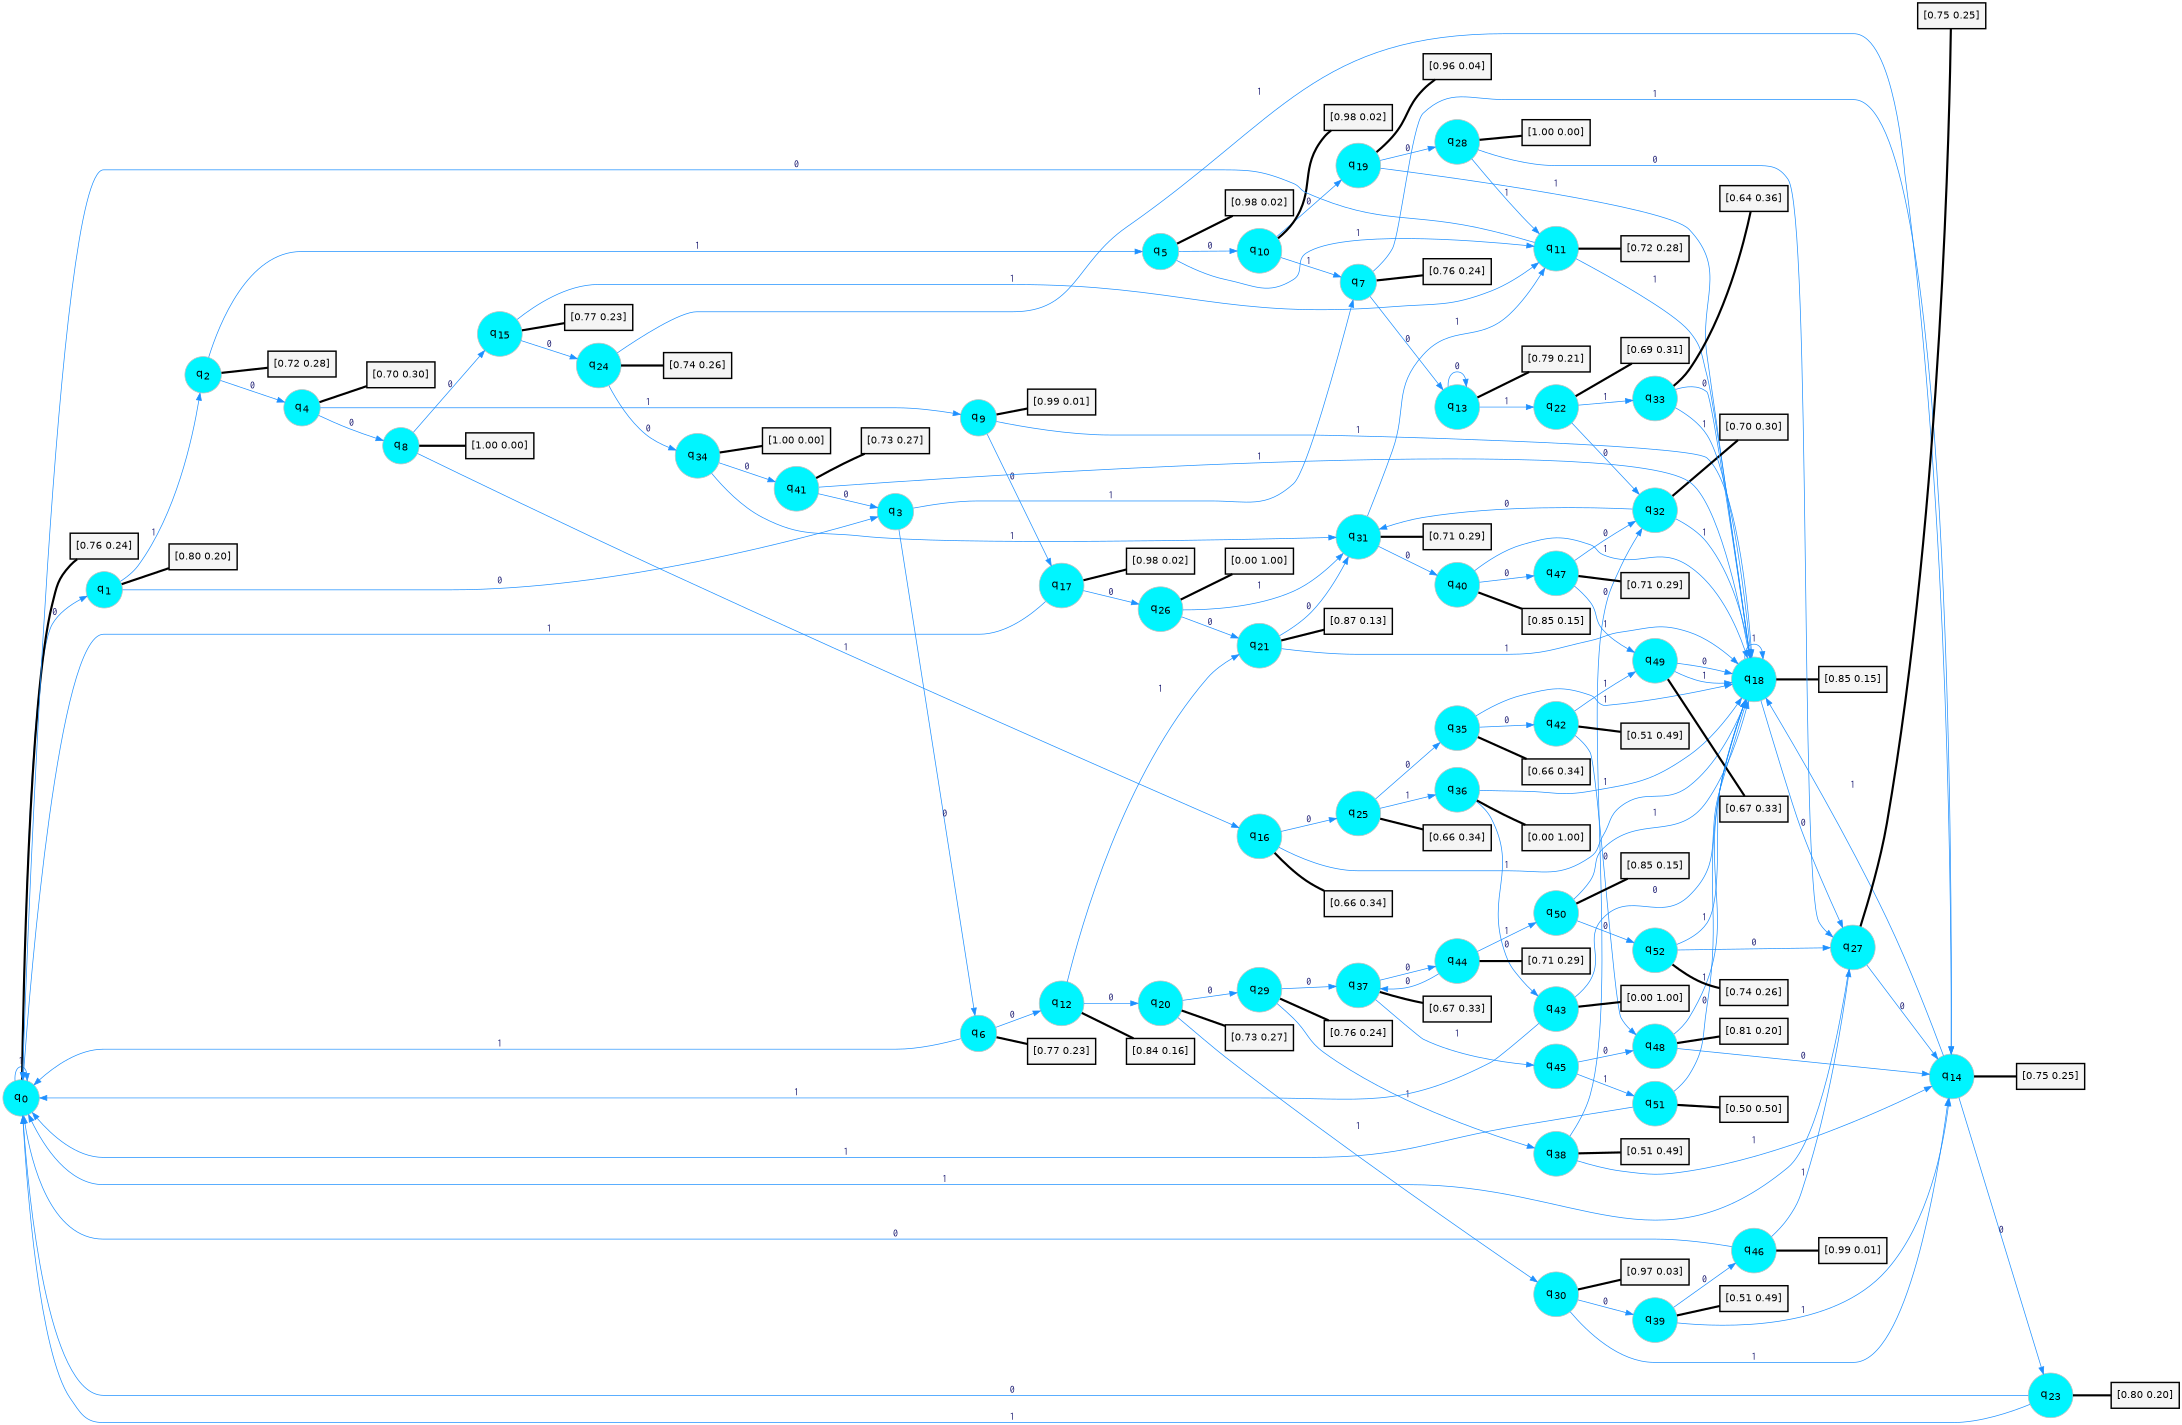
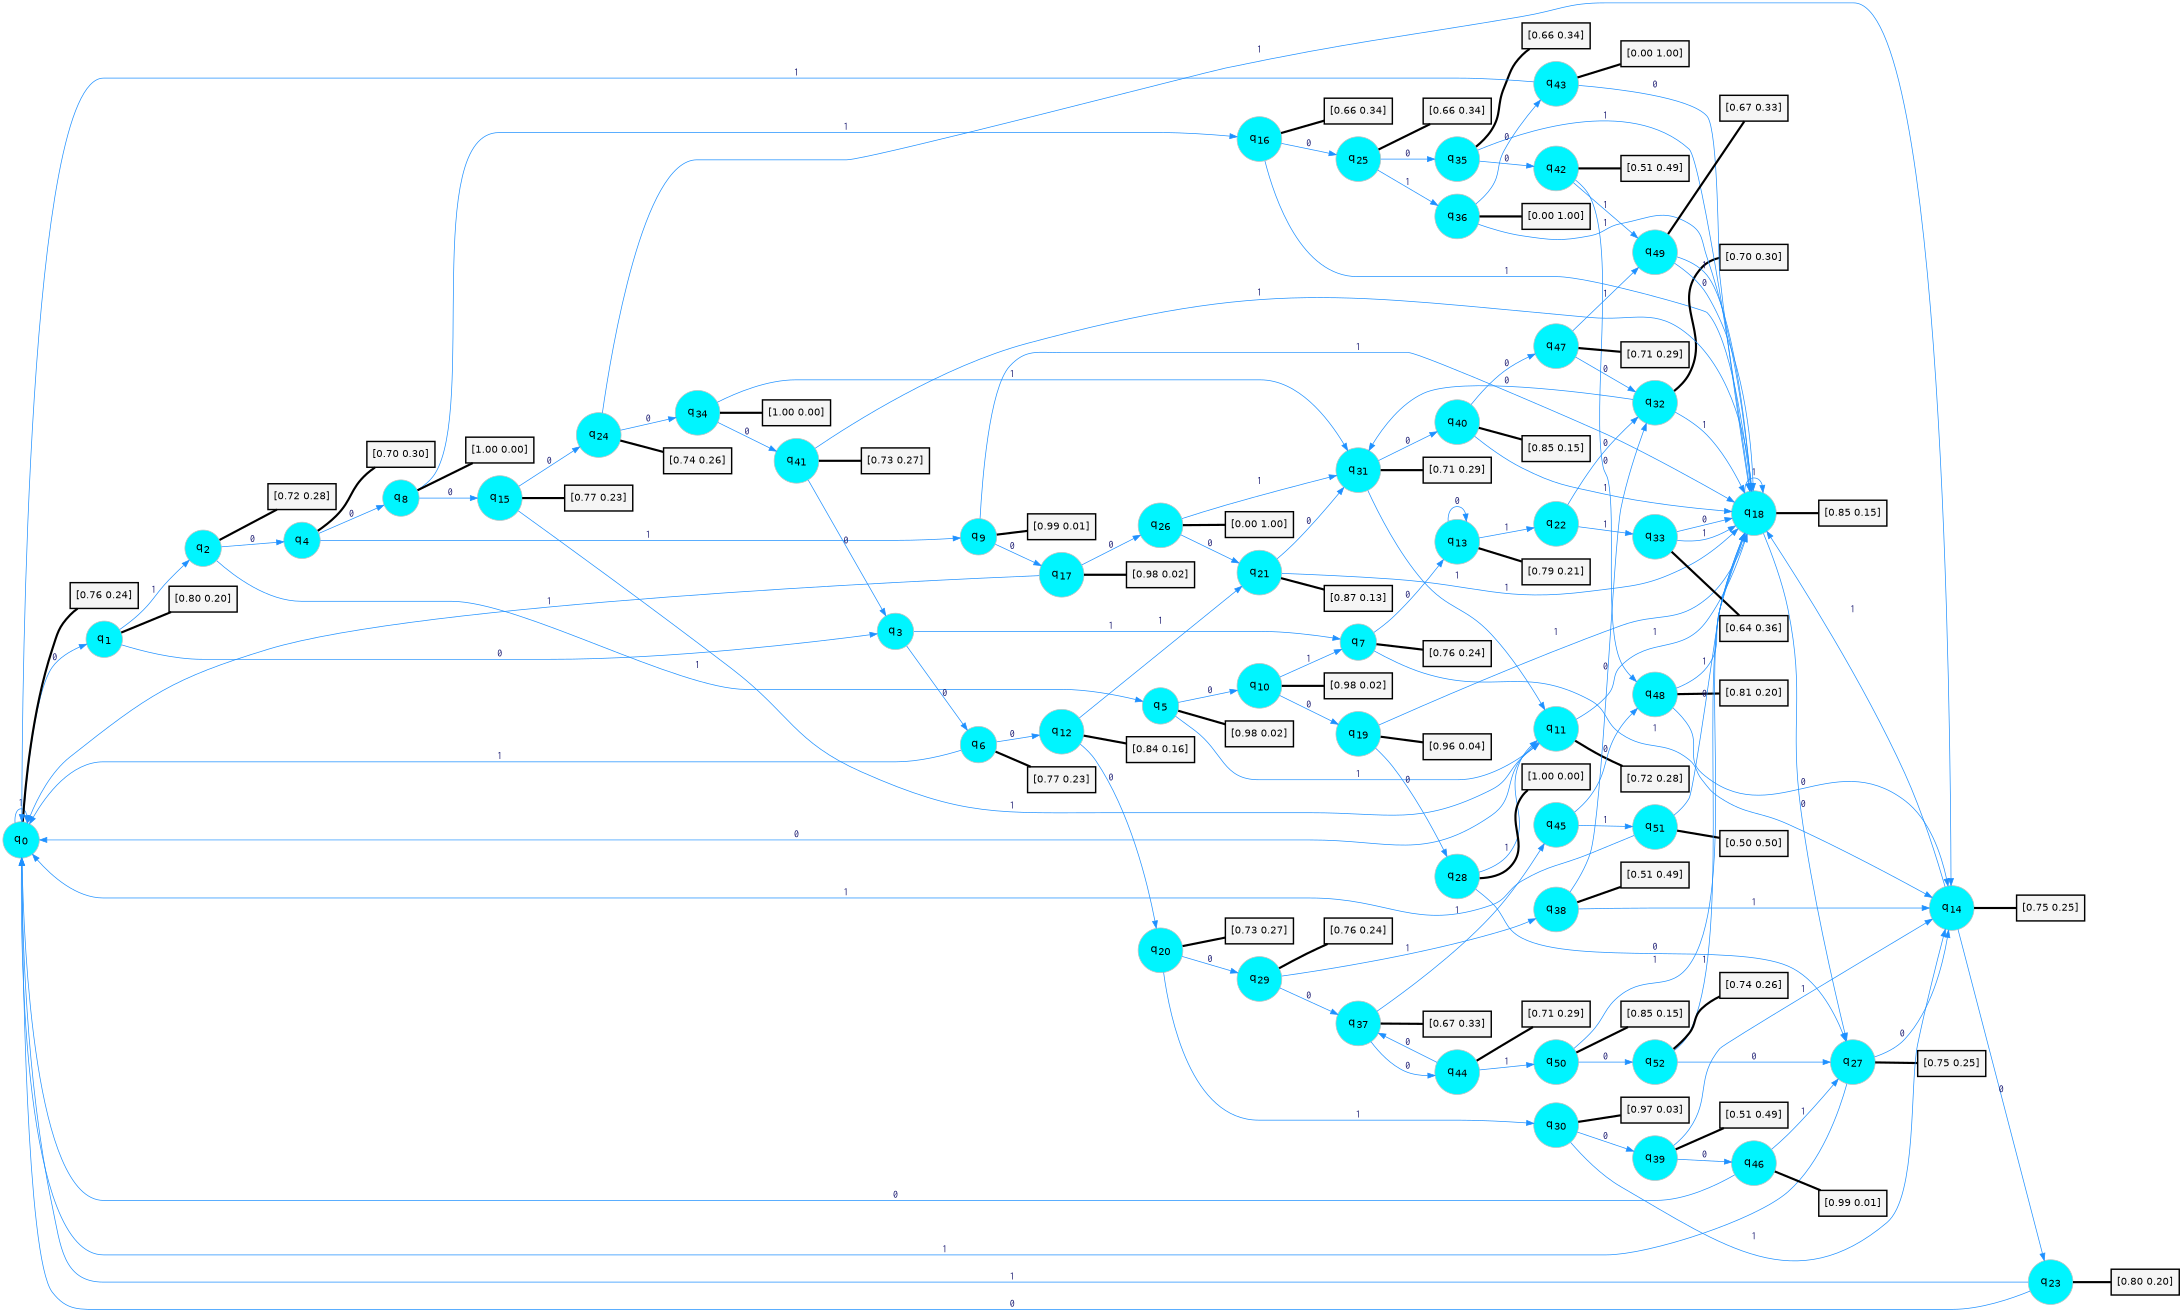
node "[0.69 0.31]": removed
